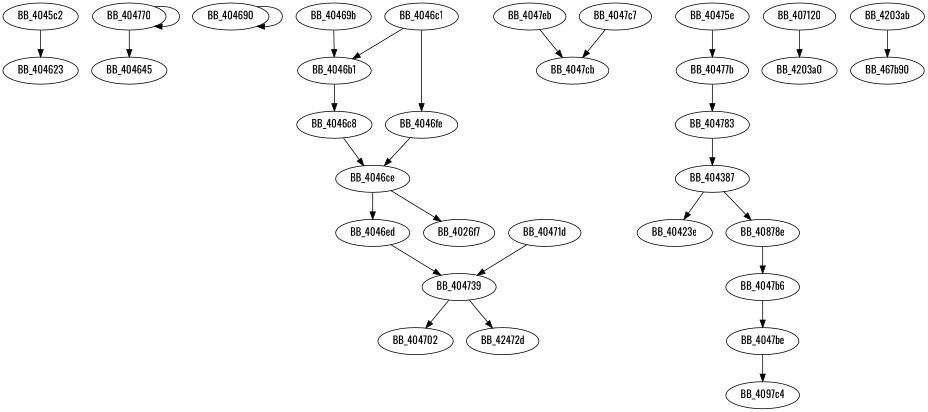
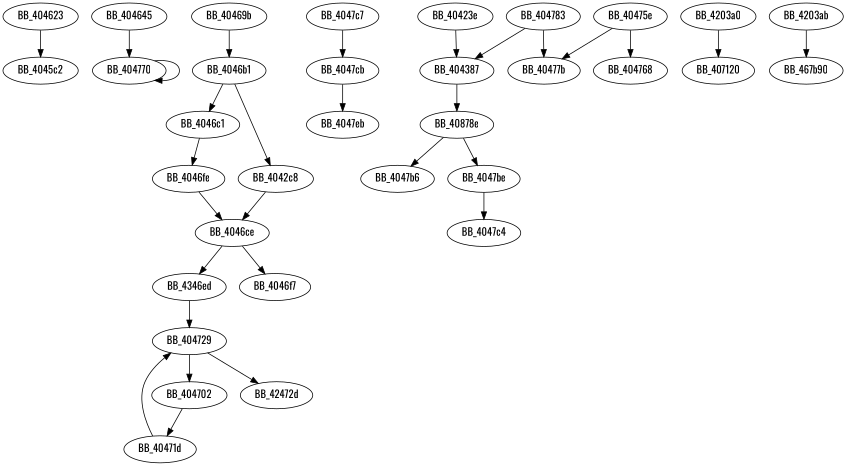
node "BB_404690": removed
edge "BB_4045c2" -> "BB_404623": reversed
edge "BB_404770" -> "BB_404645": reversed
edge "BB_407120" -> "BB_4203a0": reversed
edge "BB_4047eb" -> "BB_4047cb": reversed
edge "BB_4046c1" -> "BB_4046b1": reversed
node "BB_404768": added
edge "BB_40477b" -> "BB_404783": reversed
node "BB_4046c8": label "BB_4046c8" -> "BB_4042c8"
edge "BB_404387" -> "BB_40423e": reversed
node "BB_4046ed": label "BB_4046ed" -> "BB_4346ed"
node "BB_4026f7": label "BB_4026f7" -> "BB_4046f7"
node "BB_404739": label "BB_404739" -> "BB_404729"
edge "BB_4047b6" -> "BB_4047be": now "BB_40878e" -> "BB_4047be"
node "BB_4097c4": label "BB_4097c4" -> "BB_4047c4"
edge "BB_404702" -> "BB_40471d": added
